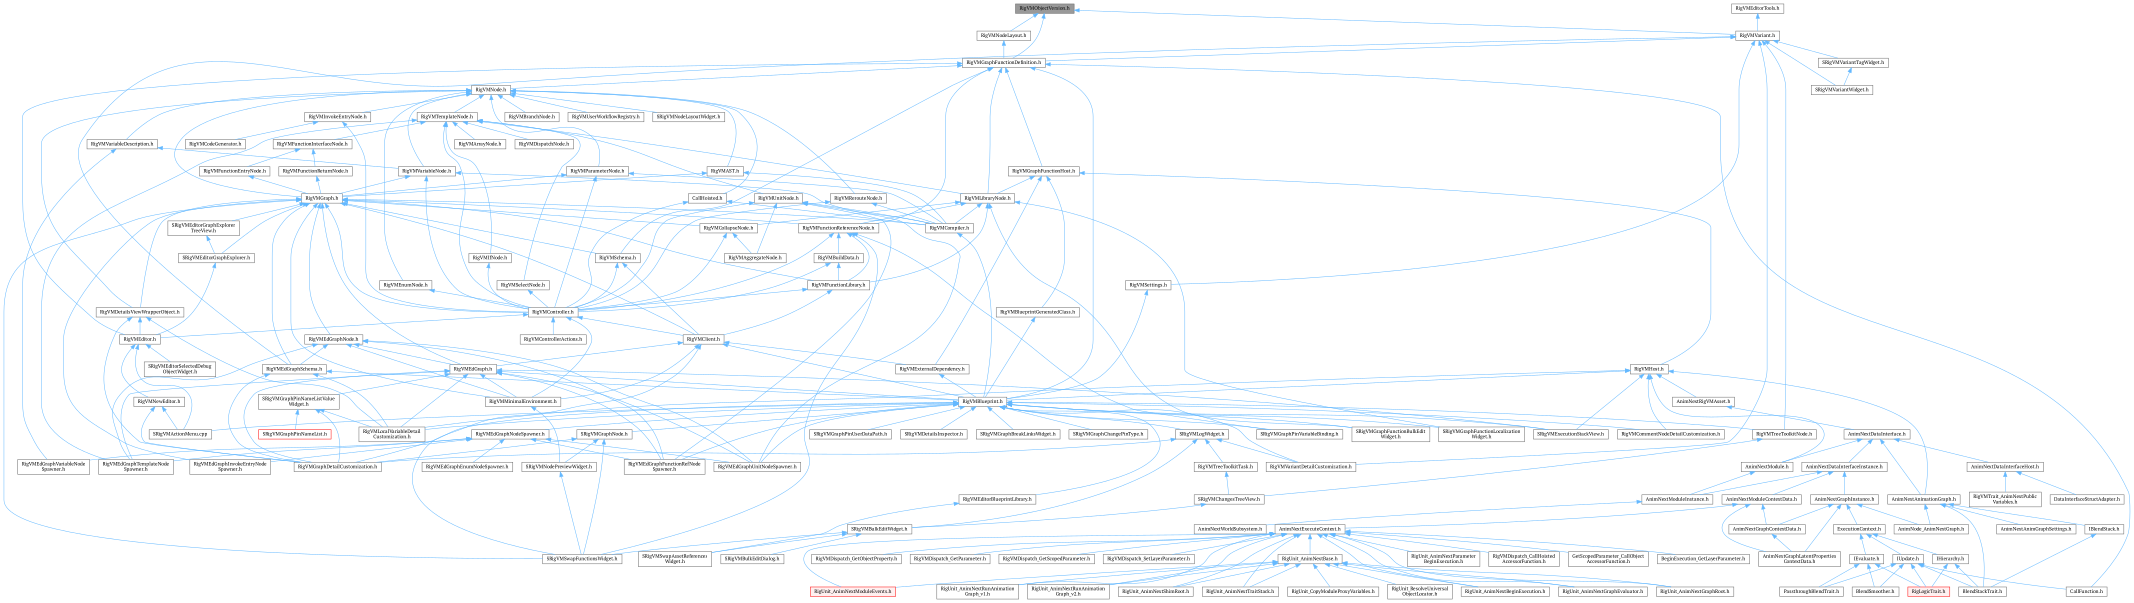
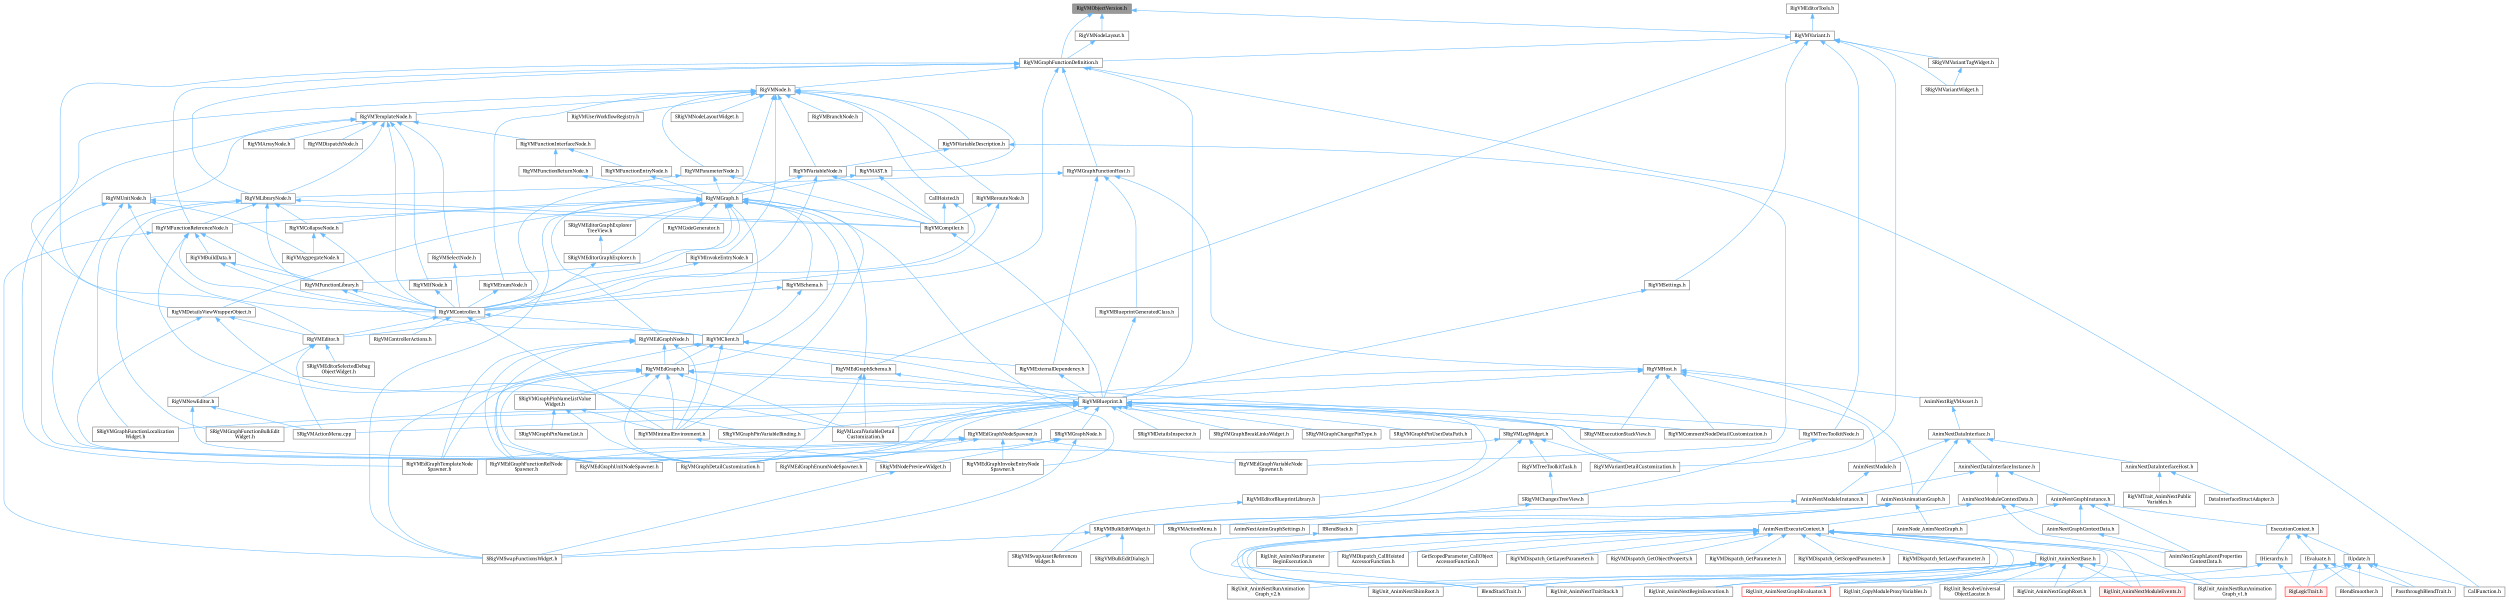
edge "RigVMCodeGenerator.h" -> "RigVMInvokeEntryNode.h": now "RigVMCodeGenerator.h" -> "RigVMGraph.h"
edge "RigVMLocalVariableDetail Customization.h" -> "SRigVMGraphPinNameListValue Widget.h": now "RigVMMinimalEnvironment.h" -> "SRigVMGraphPinNameListValue Widget.h"
node "SRigVMGraphPinNameList.h": color red -> grey40
node "AnimNextWorldSubsystem.h": label "AnimNextWorldSubsystem.h" -> "SRigVMActionMenu.h"
node "BeginExecution_GetLayerParameter.h": label "BeginExecution_GetLayerParameter.h" -> "RigVMDispatch_GetLayerParameter.h"
node "RigUnit_AnimNextGraphEvaluator.h": color grey40 -> red
